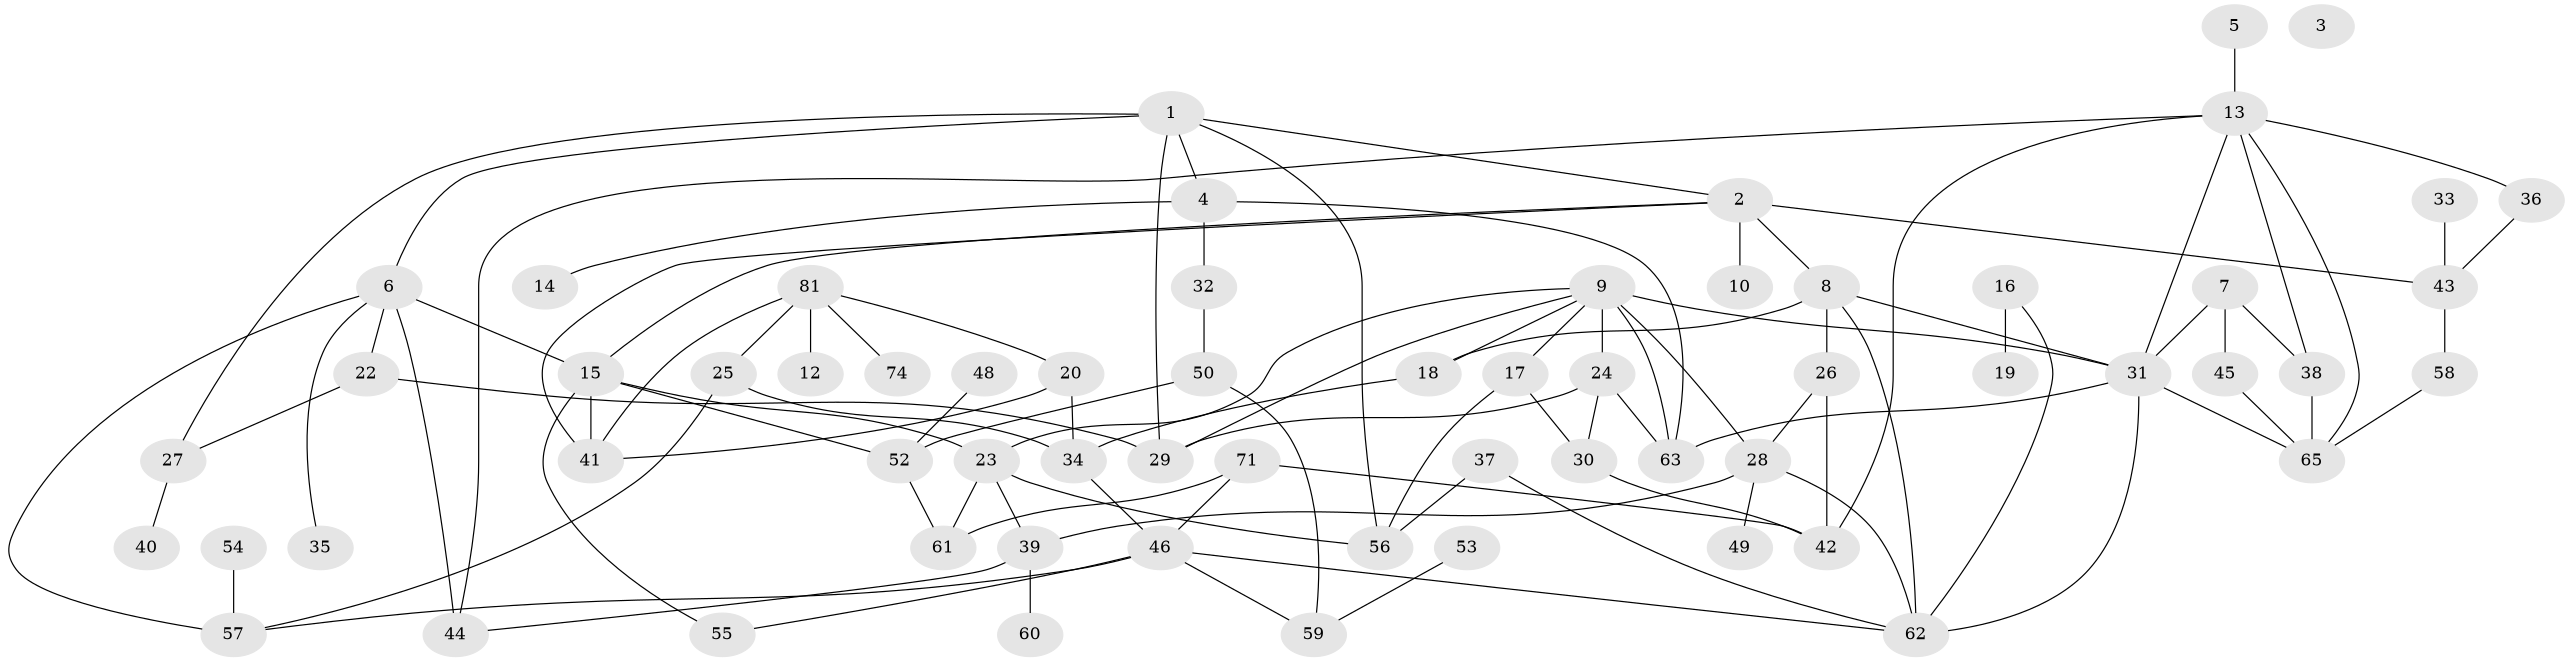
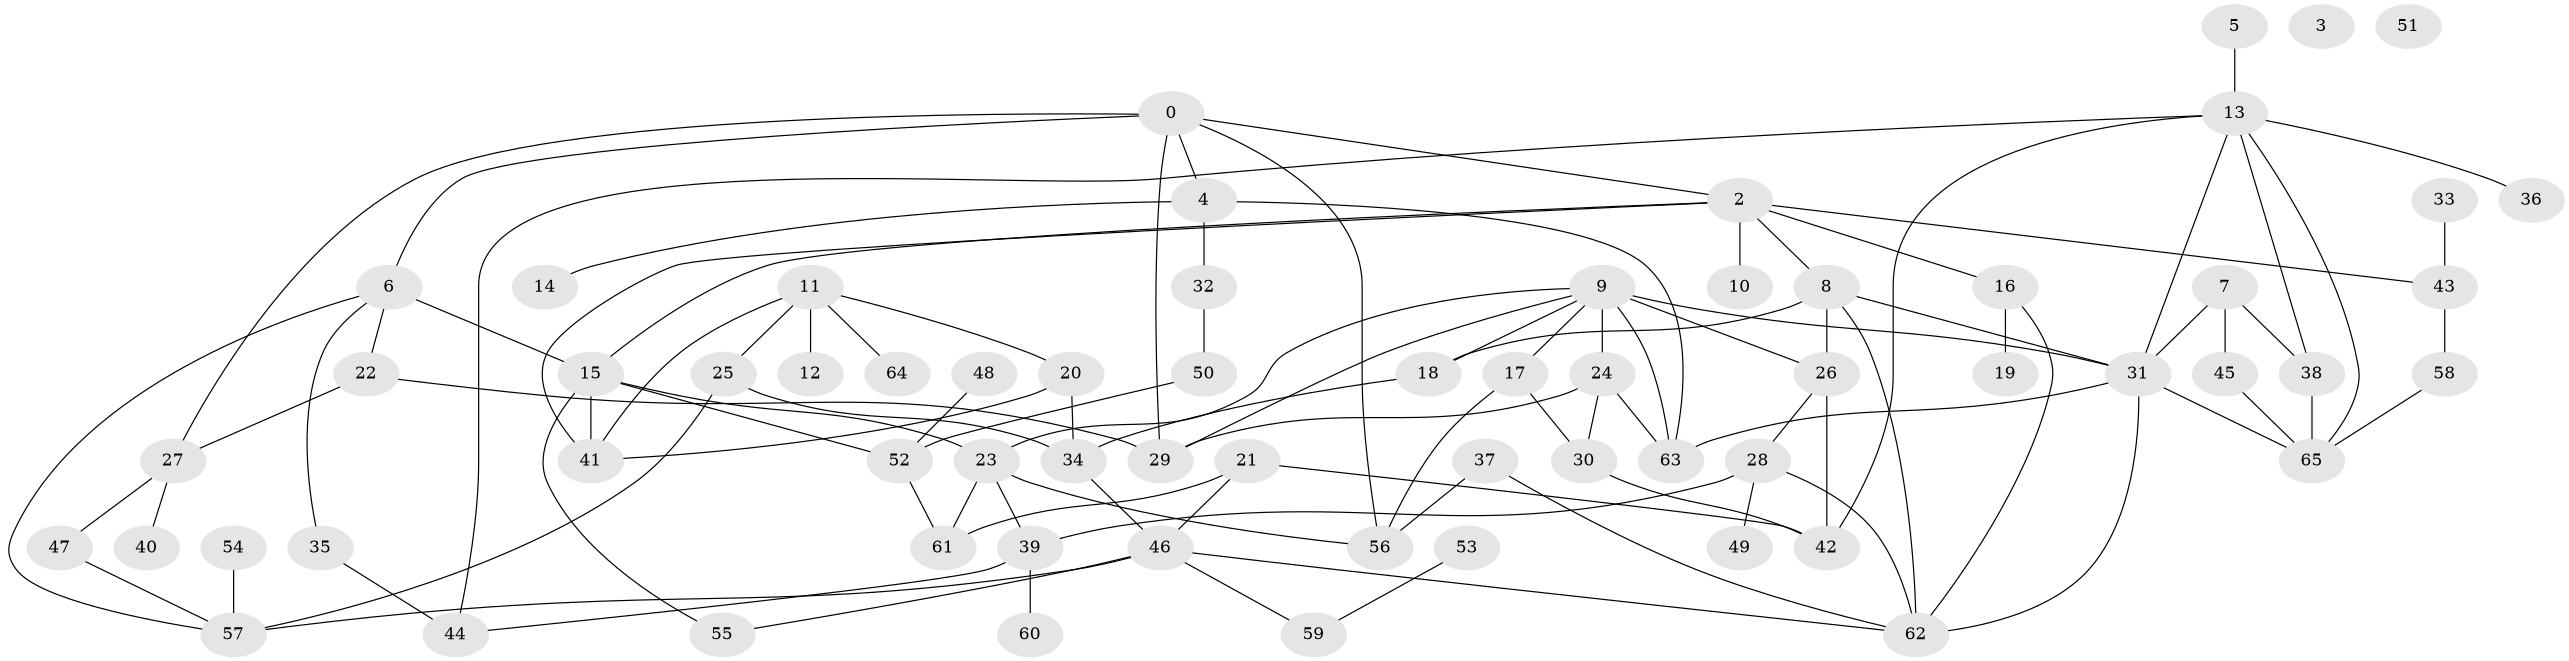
node "51": added
node "1": label "1" -> "0"
edge "2" -- "16": added
edge "36" -- "43": removed
node "81": label "81" -> "11"
node "74": label "74" -> "64"
edge "9" -- "28": now "9" -- "26"
edge "6" -- "44": now "35" -- "44"
node "71": label "71" -> "21"
edge "50" -- "59": removed
node "47": added
